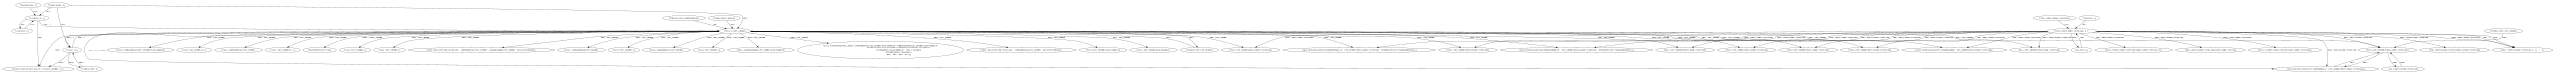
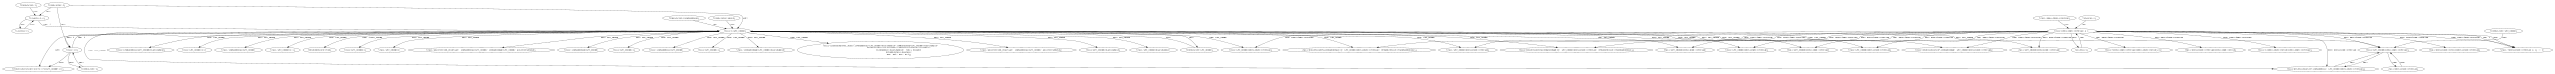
edge "(Literal,i=0)" -> "(ControlStructure,for(i=0;i<LPC_ORDER;i++))": removed, label "AST:"
